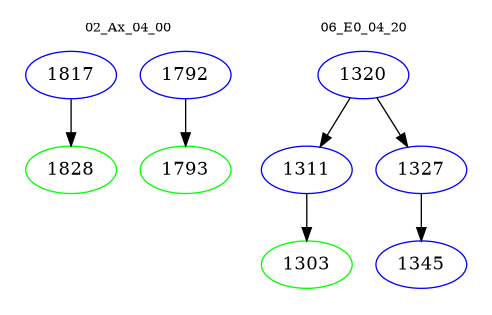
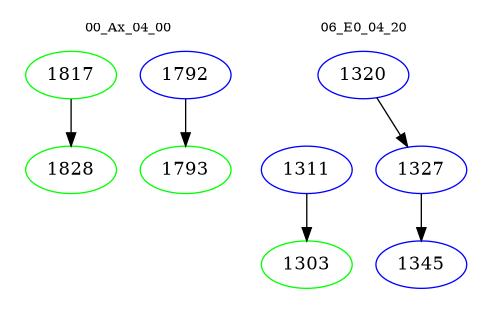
cluster "02_Ax_04_00": label "02_Ax_04_00" -> "00_Ax_04_00"
node "1817": color blue -> green
edge "1320" -> "1311": removed
